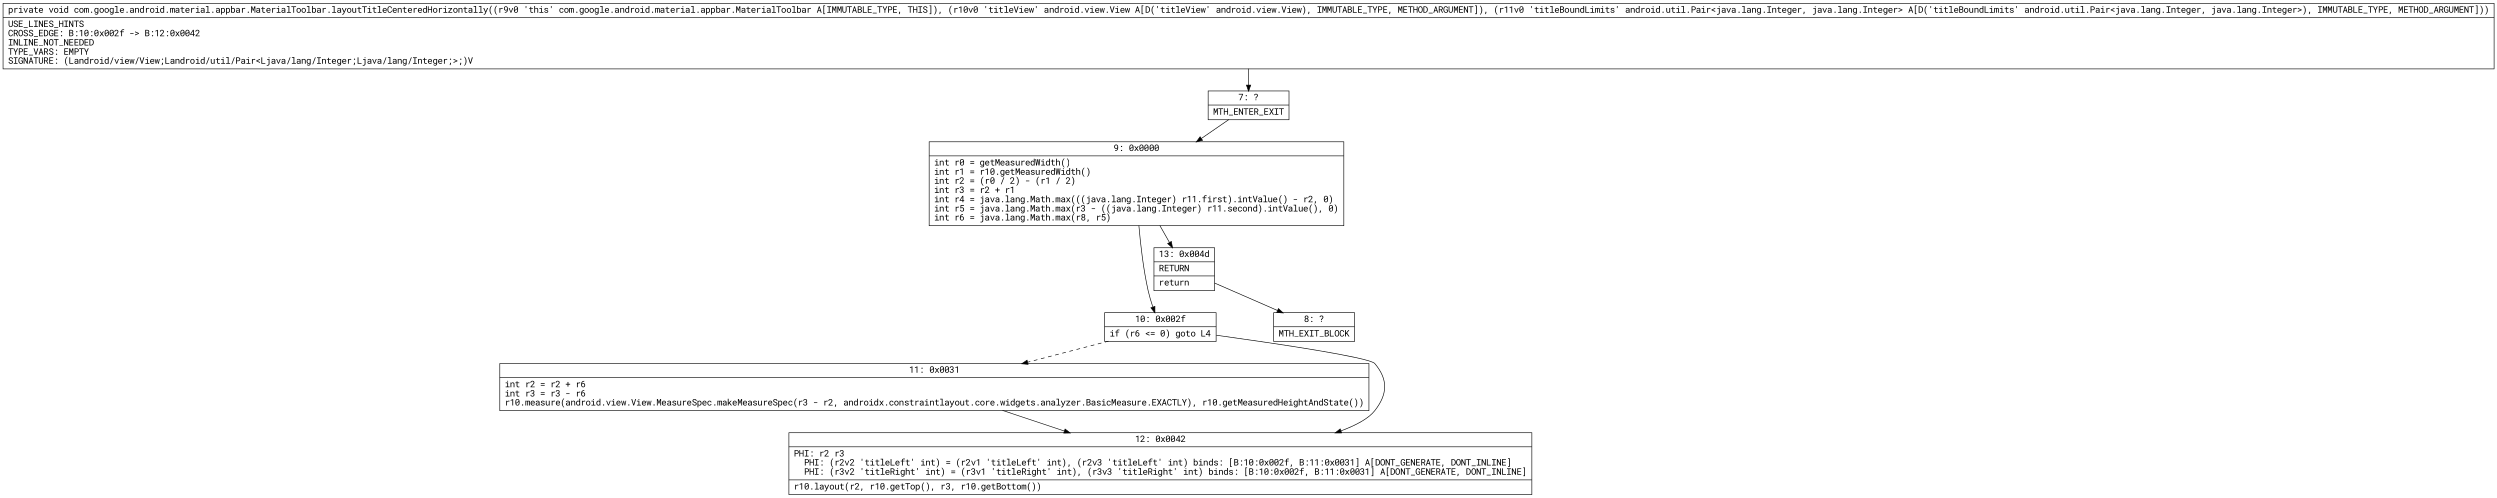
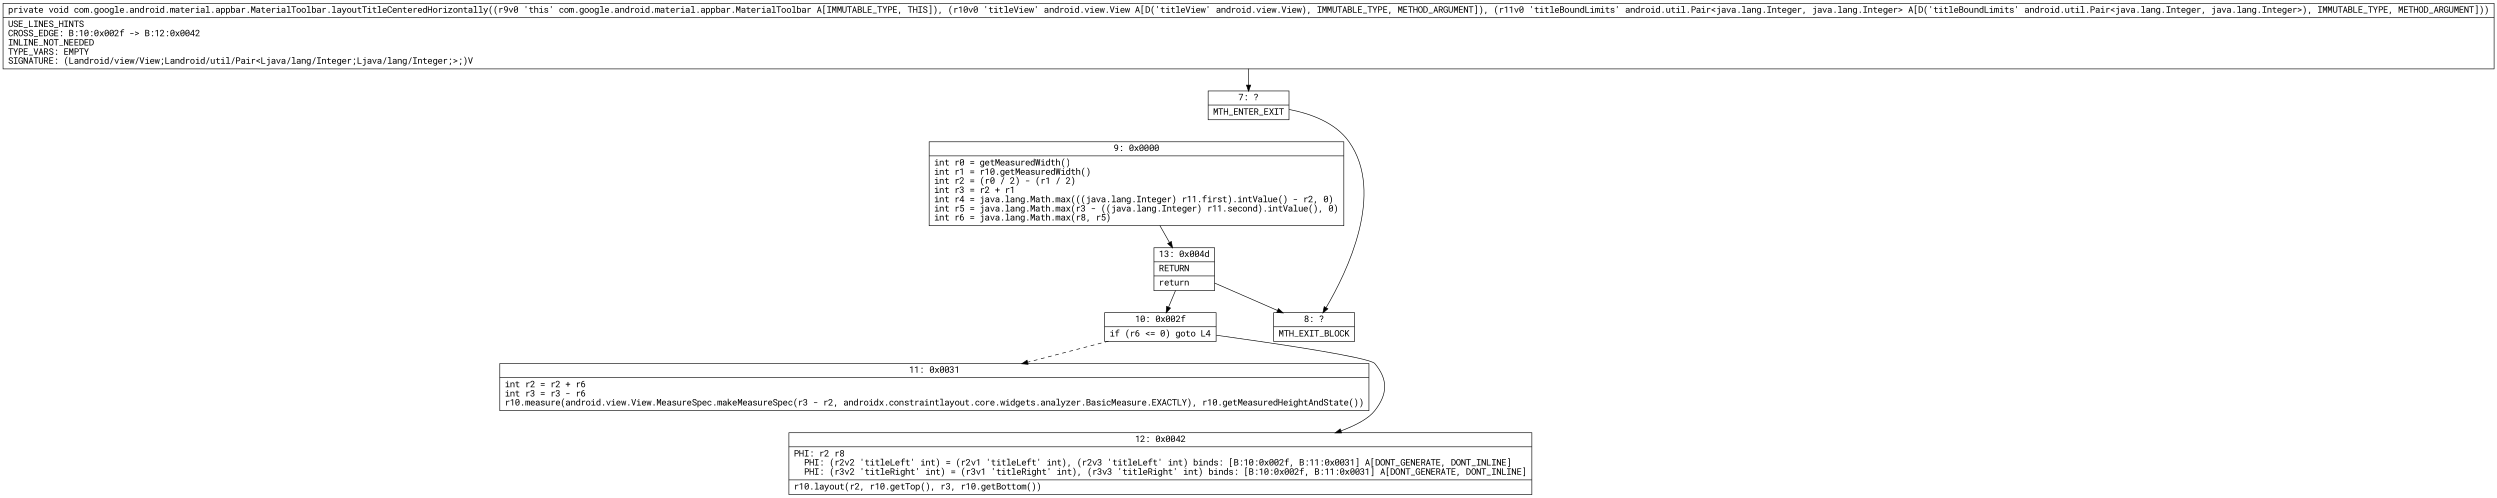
edge "7: ?" -> "9: 0x0000": now "7: ?" -> "8: ?"
edge "9: 0x0000" -> "10: 0x002f": now "13: 0x004d" -> "10: 0x002f"
edge "11: 0x0031" -> "12: 0x0042": removed
node "12: 0x0042": text "PHI: r2 r3" -> "PHI: r2 r8"
